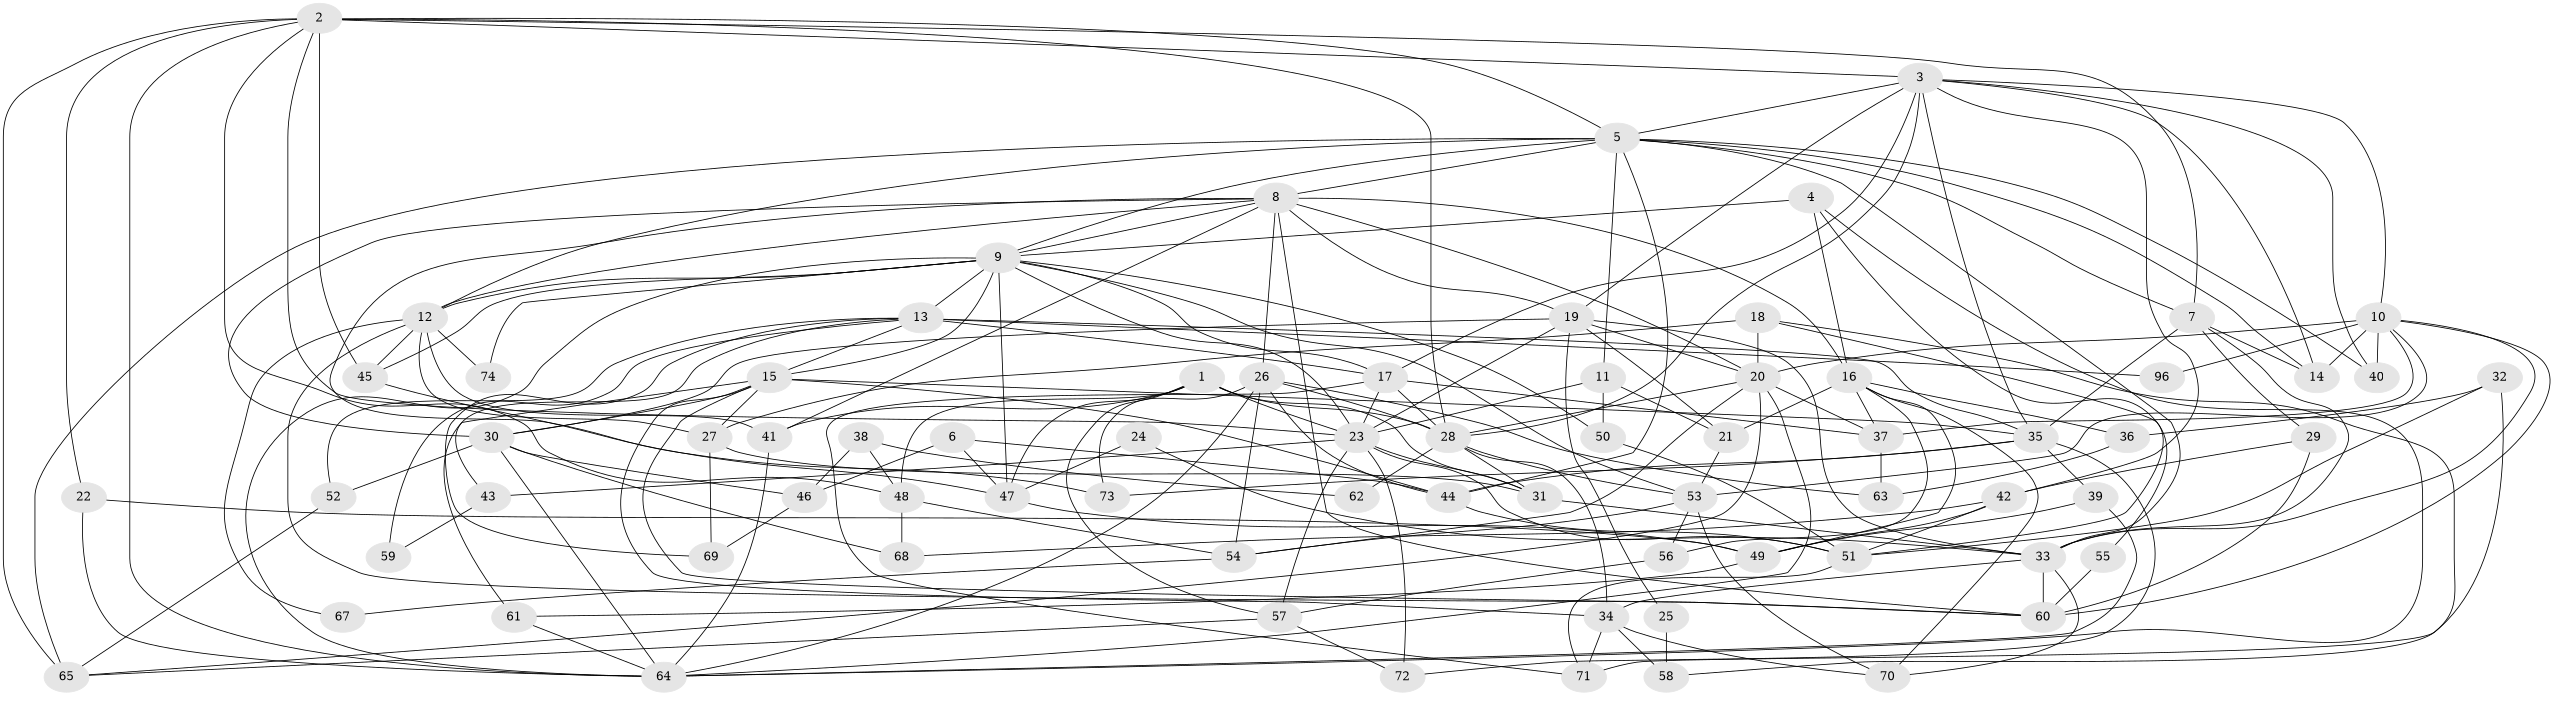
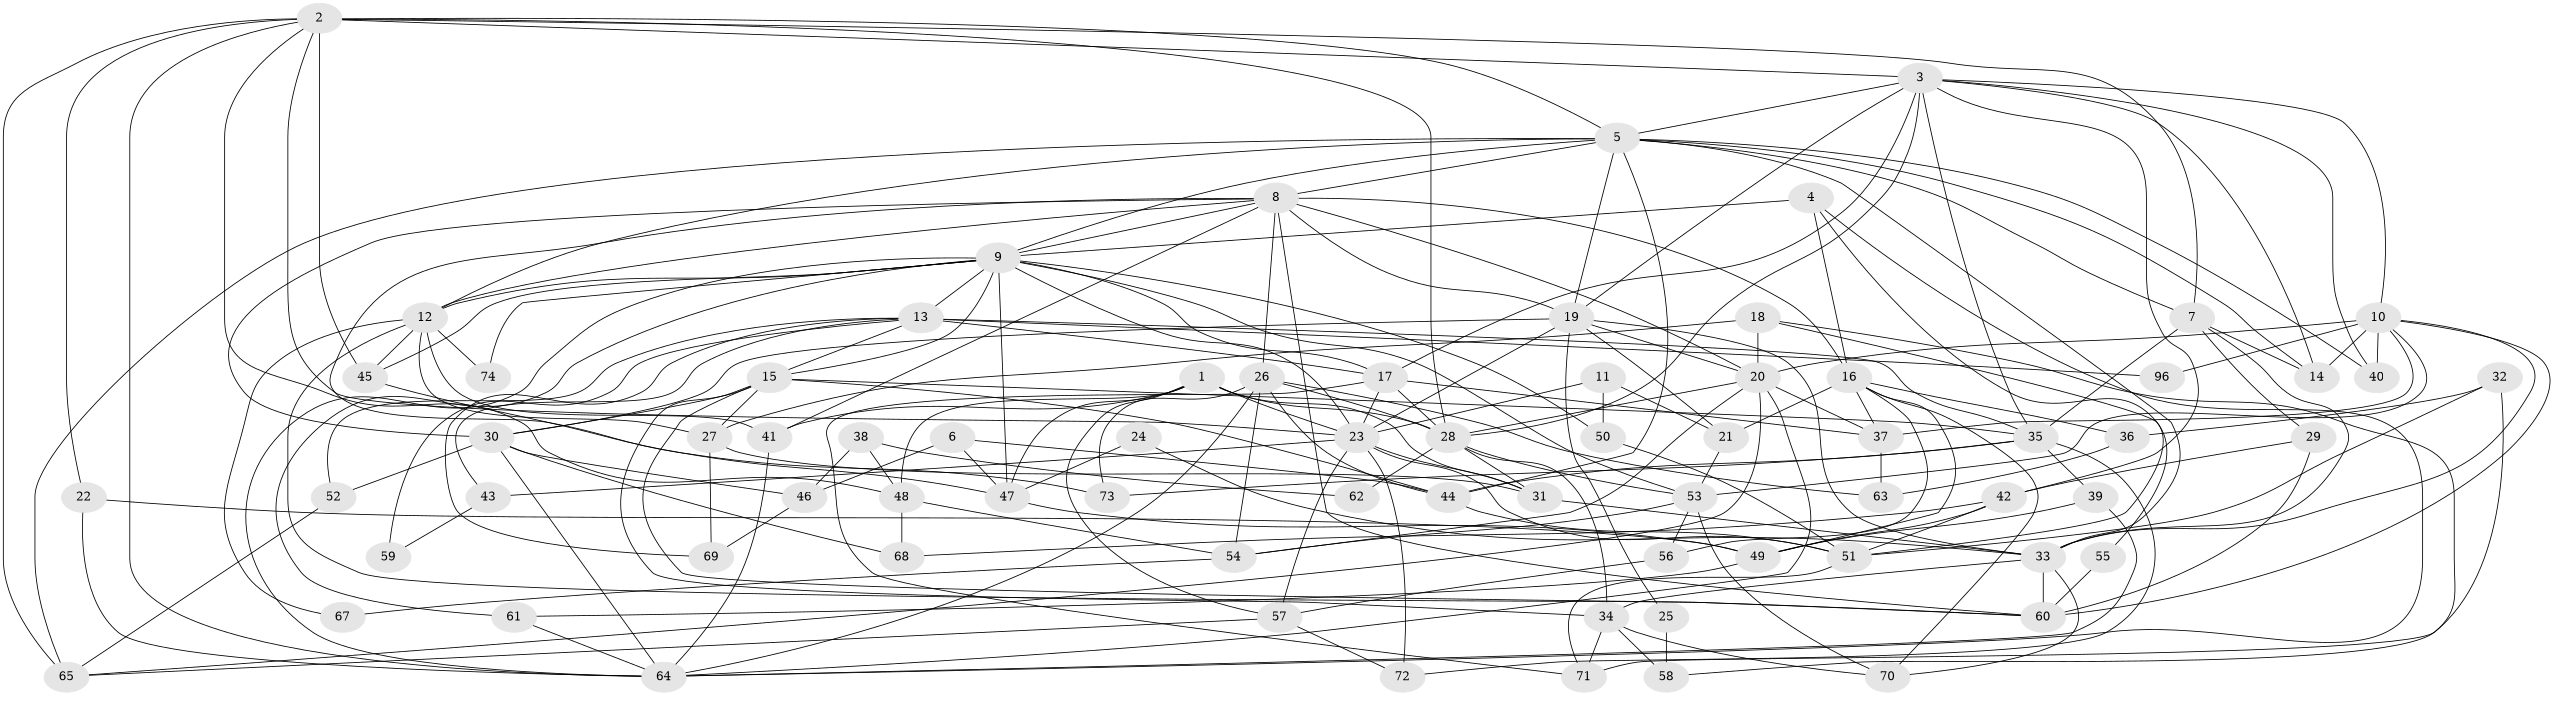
edge "5" -- "11": now "5" -- "19"
edge "15" -- "61": now "9" -- "61"
